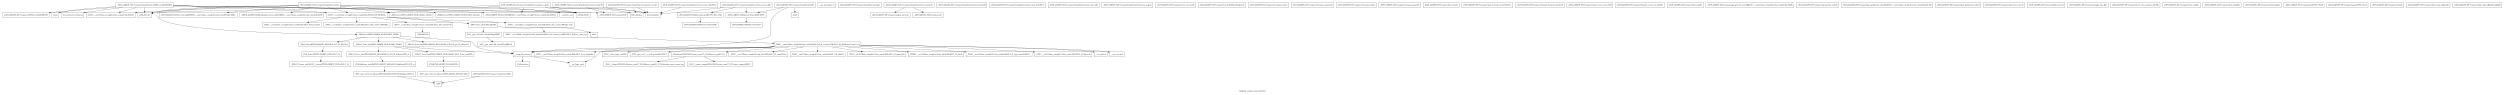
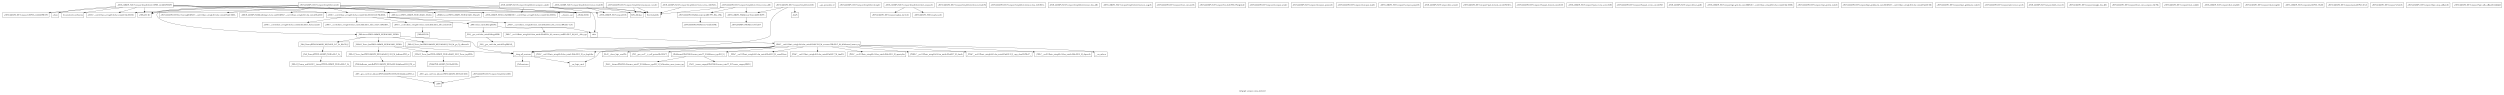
edge "_ZN9LAMMPS_NS17ComputeTempDeform14compute_scalarEv" -> "_ZNSaIcED1Ev": now "_ZN9LAMMPS_NS17ComputeTempDeform14compute_scalarEv" -> "strlen"
node "__cxa_end_catch": removed
